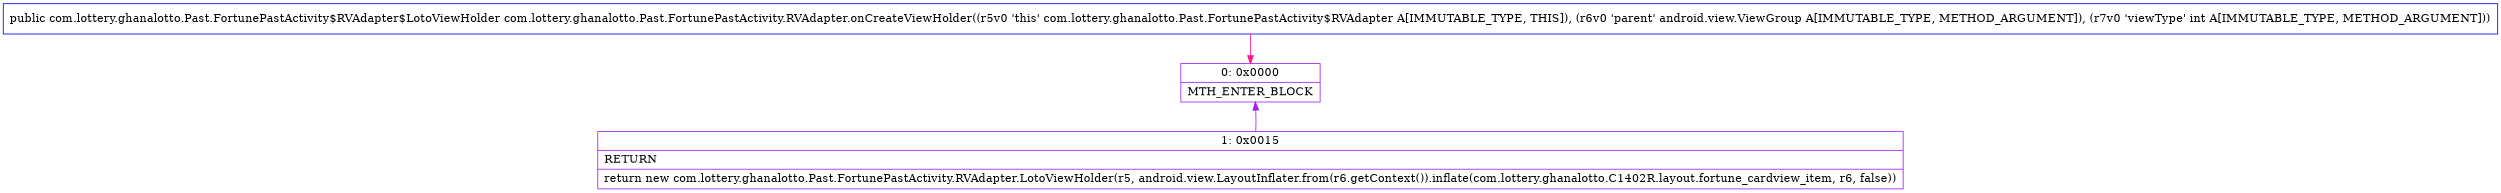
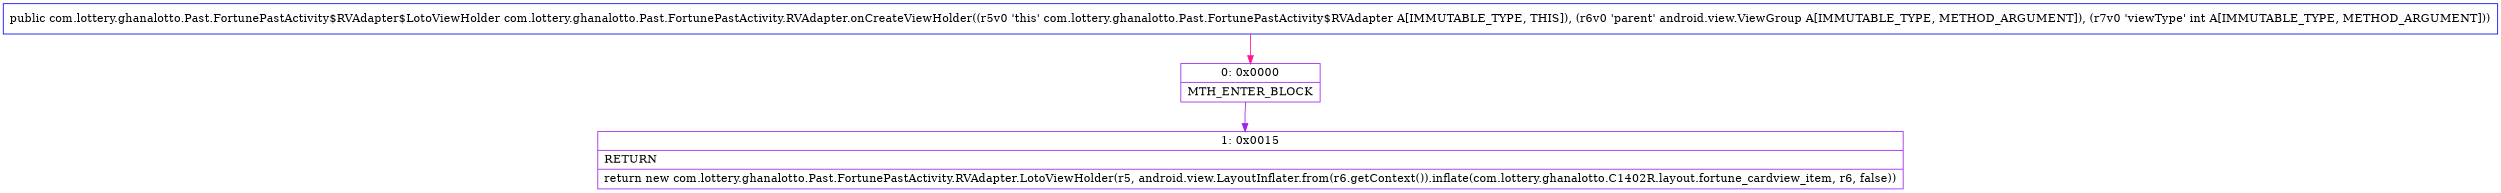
edge "1: 0x0015" -> "0: 0x0000": reversed
